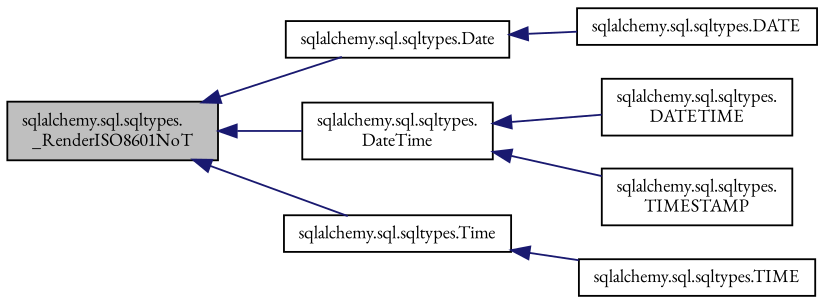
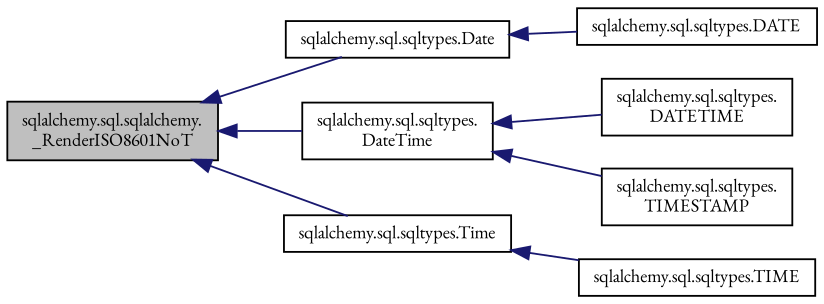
node "sqlalchemy.sql.sqltypes. _RenderISO8601NoT": label "sqlalchemy.sql.sqltypes. _RenderISO8601NoT" -> "sqlalchemy.sql.sqlalchemy. _RenderISO8601NoT"
